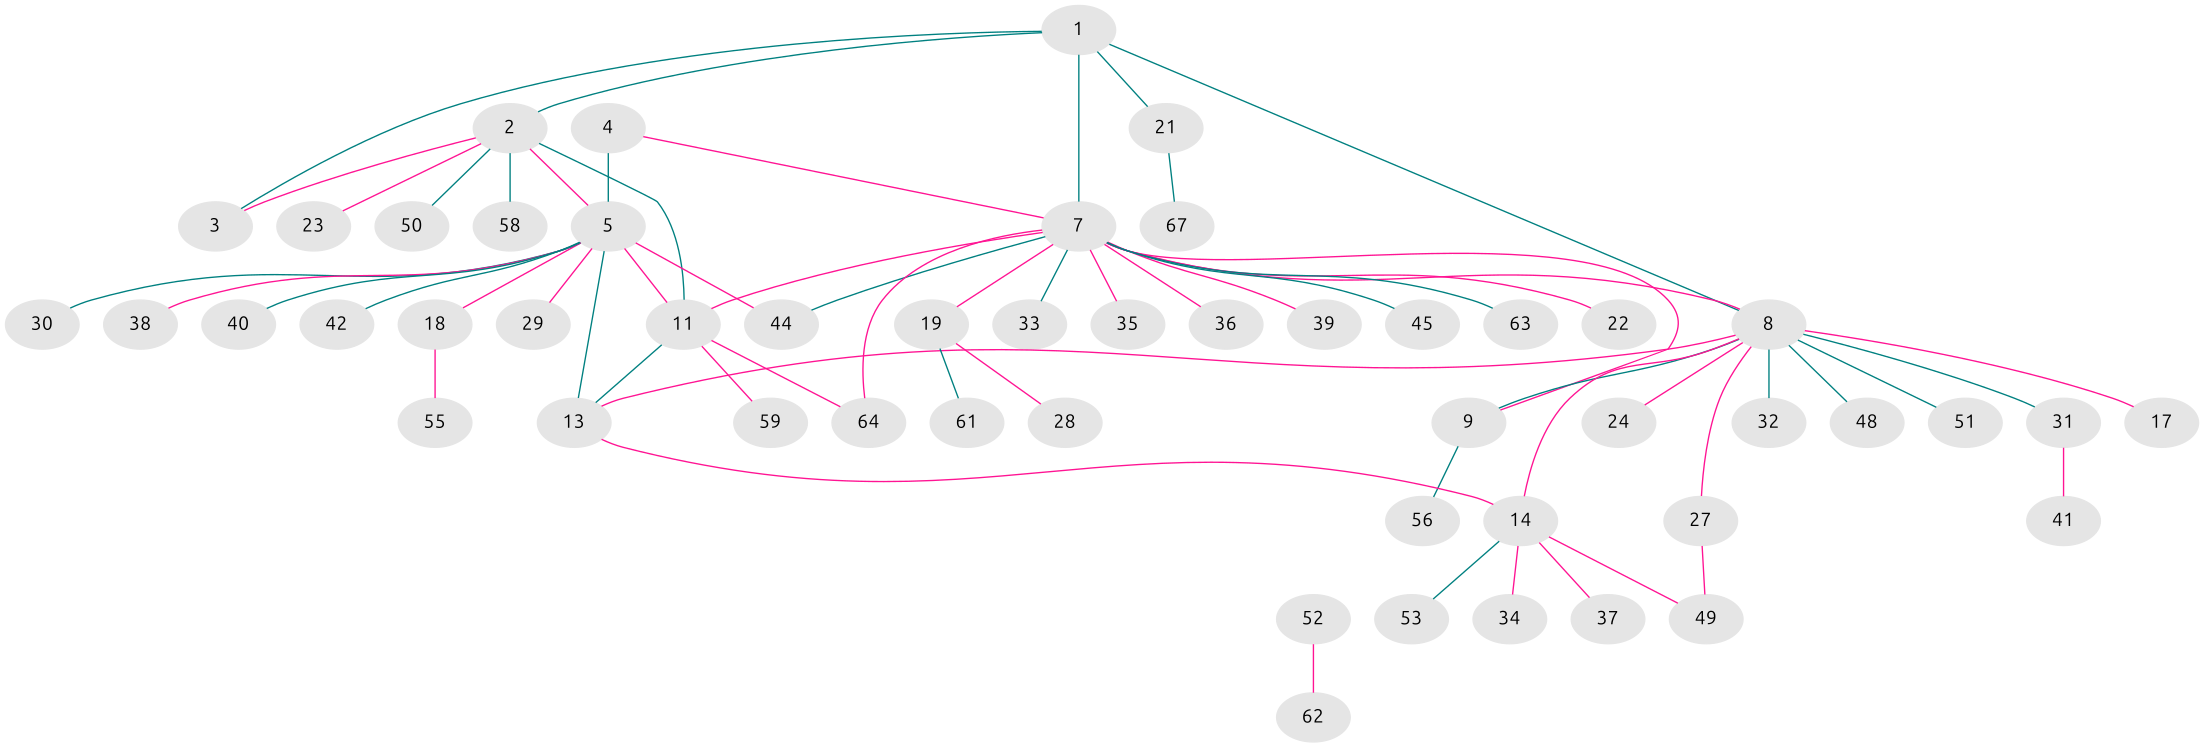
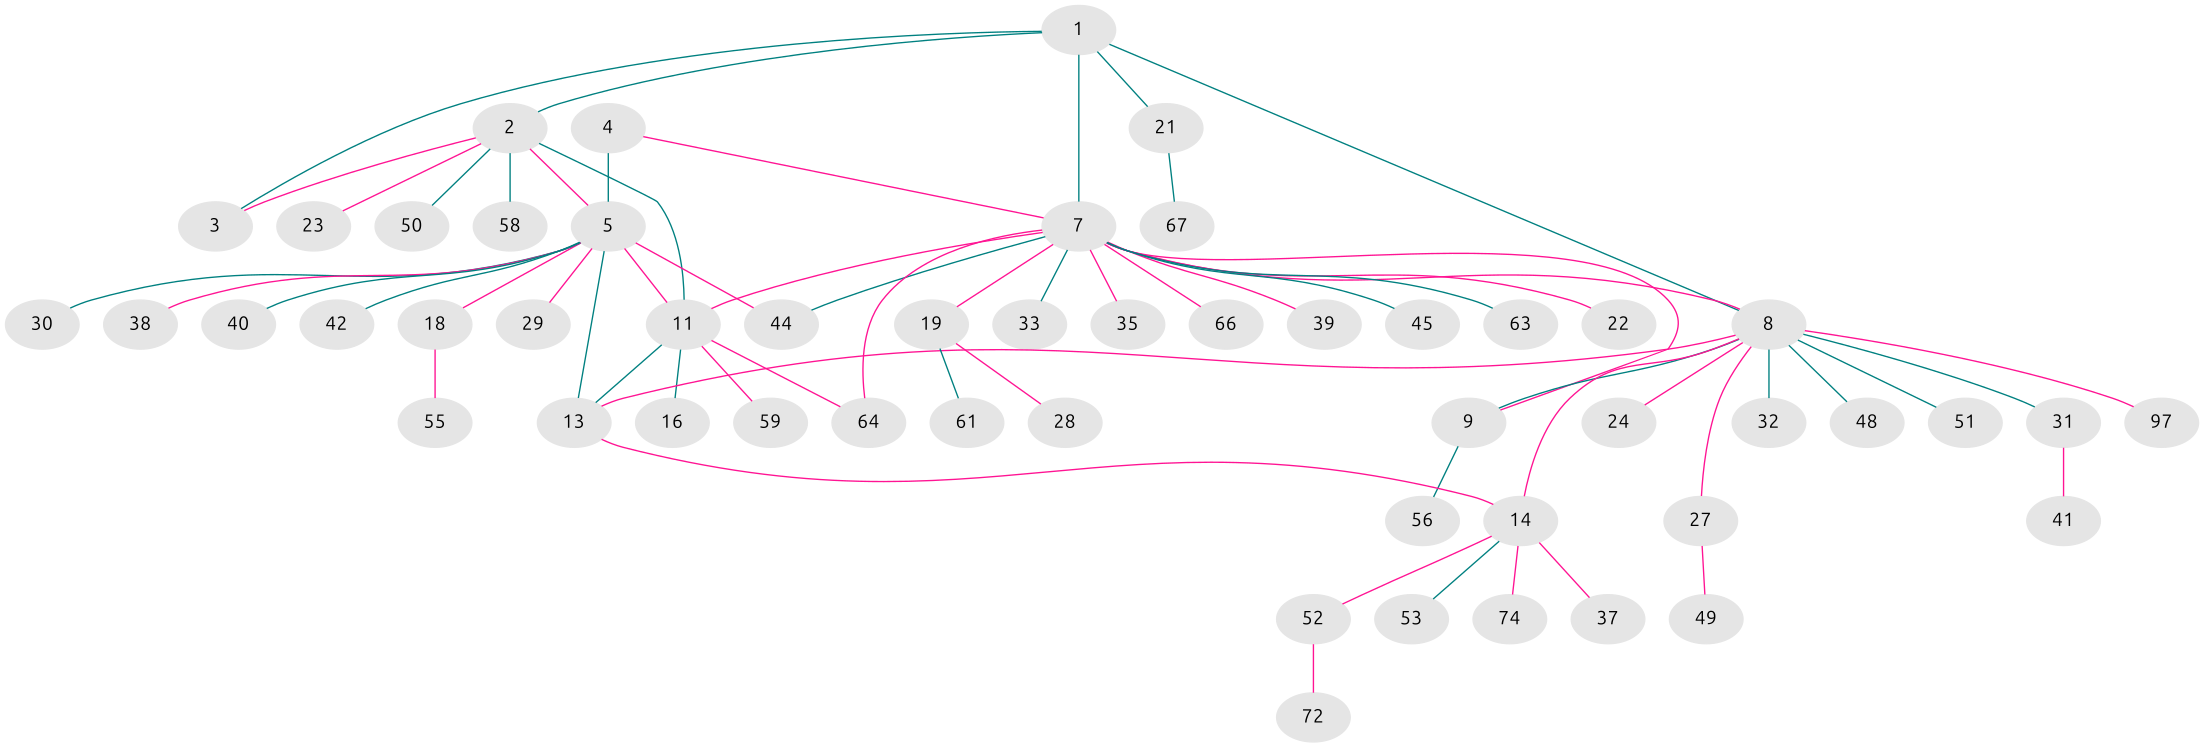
node "36": label "36" -> "66"
node "16": added
node "17": label "17" -> "97"
edge "14" -- "49": now "14" -- "52"
node "34": label "34" -> "74"
node "62": label "62" -> "72"
